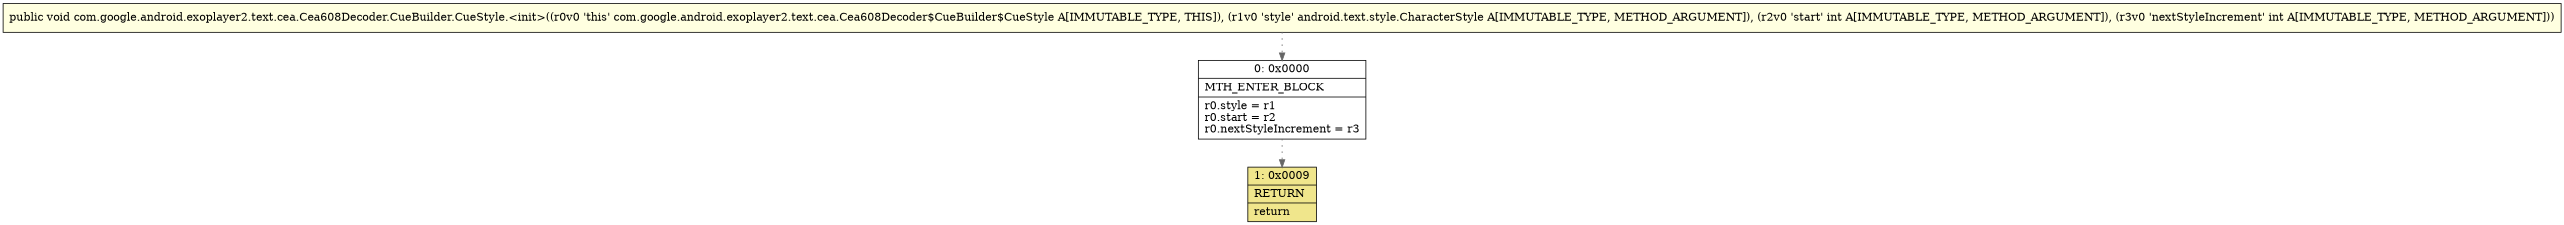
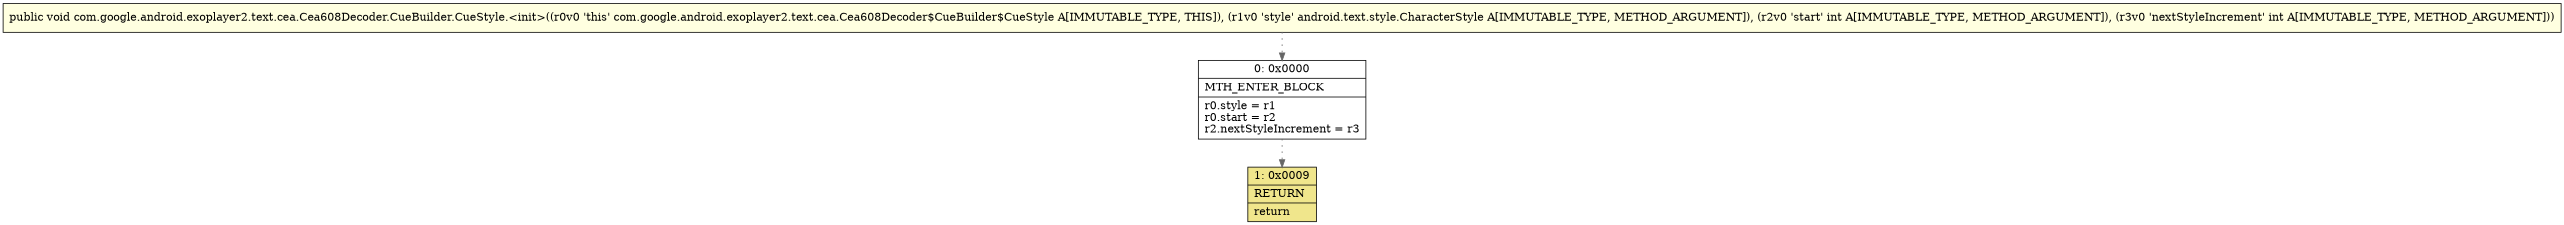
node "0: 0x0000": text "r0.nextStyleIncrement = r3" -> "r2.nextStyleIncrement = r3"
